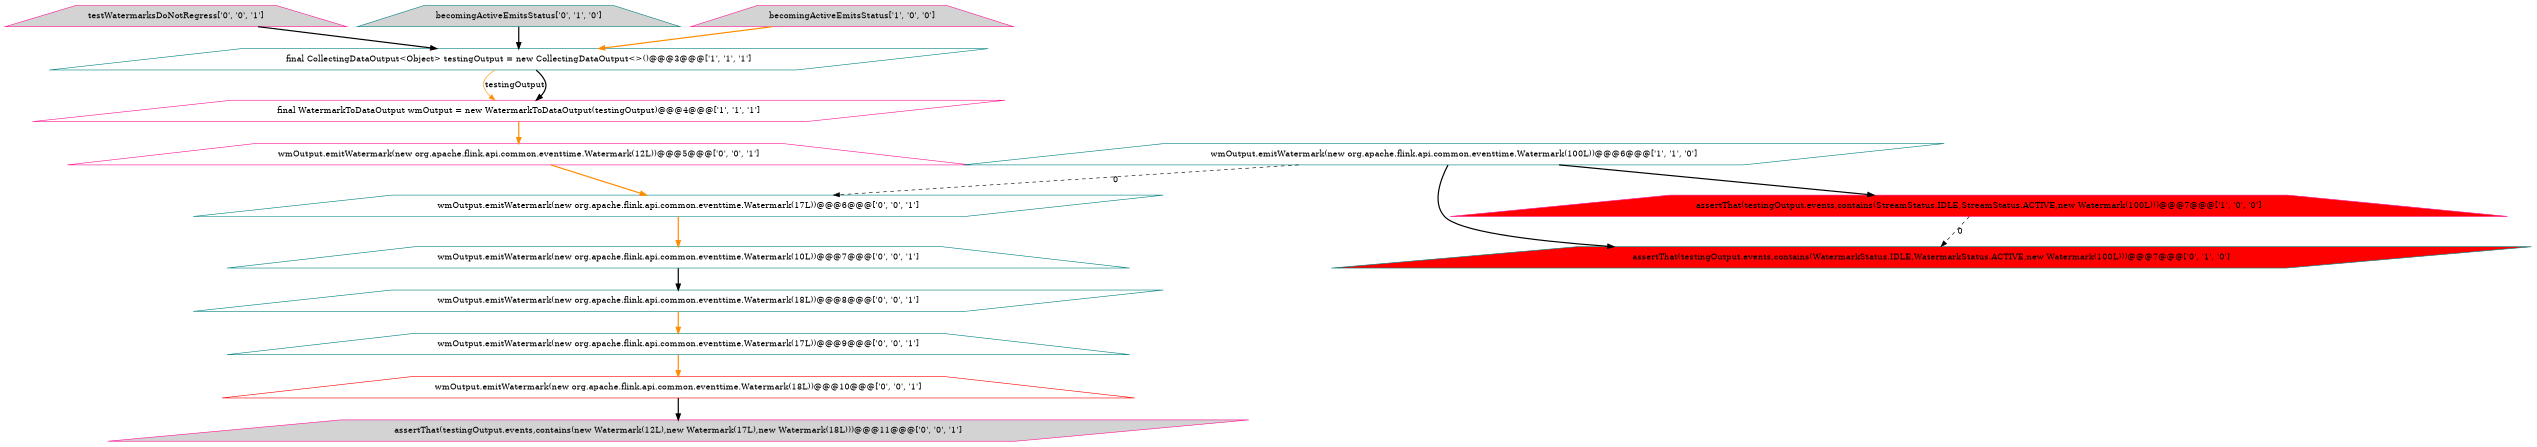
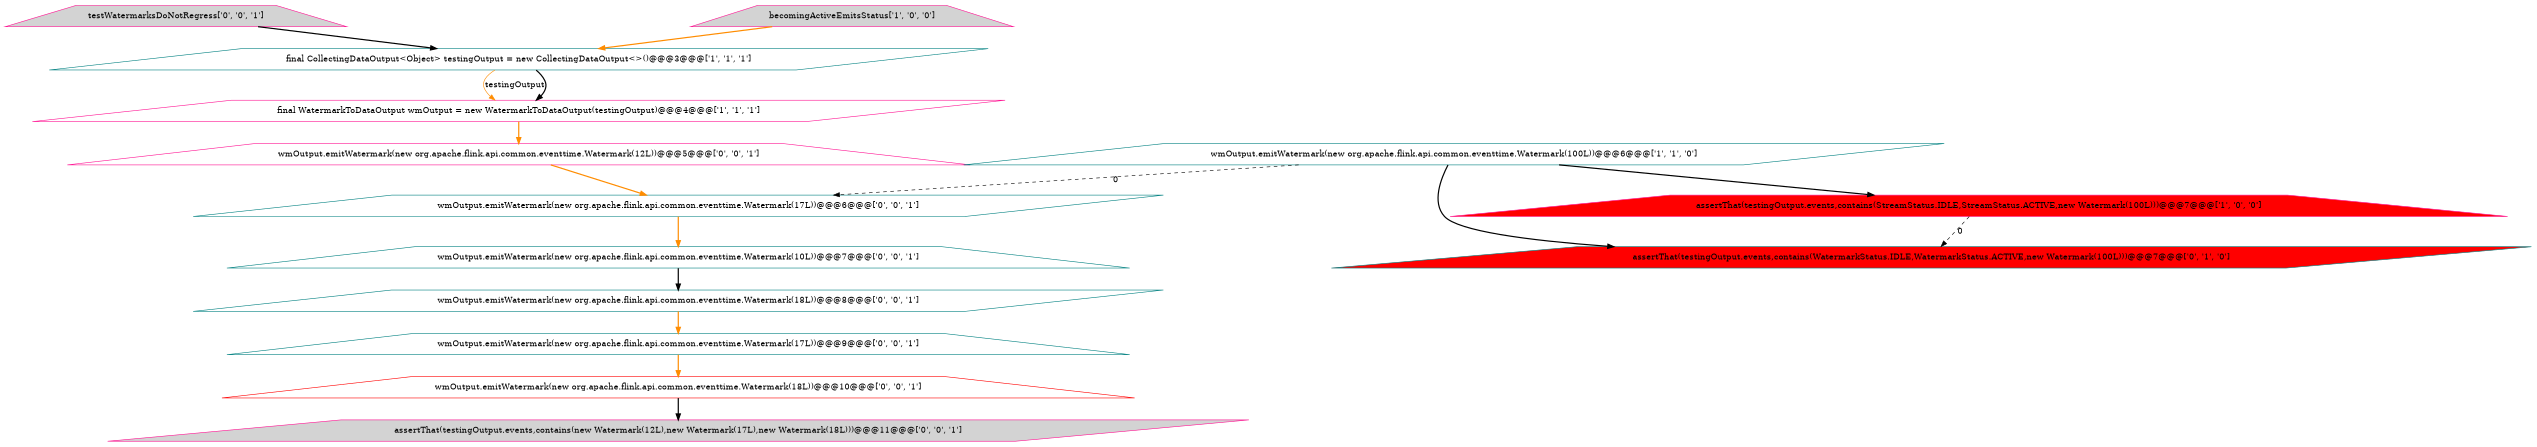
node "becomingActiveEmitsStatus['0', '1', '0']": removed
